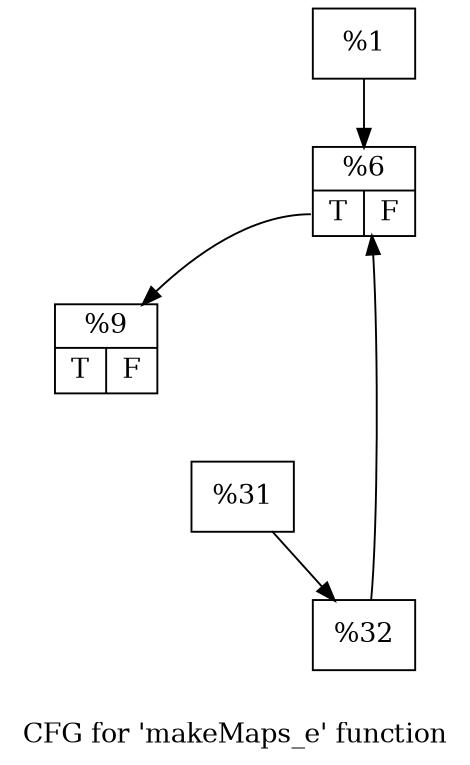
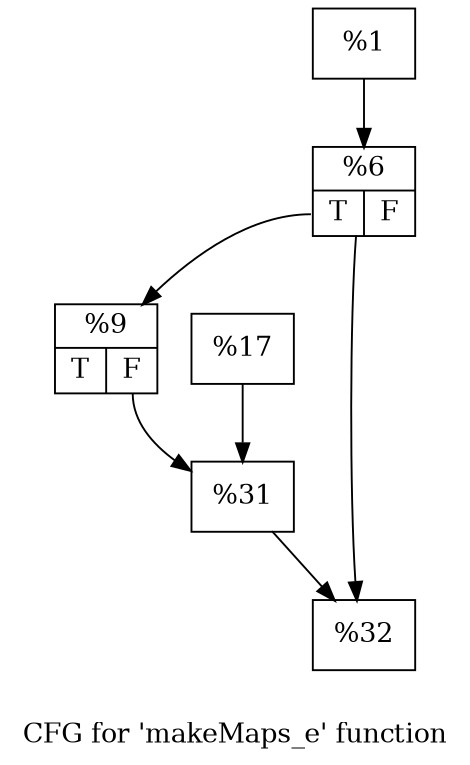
node "%17": added
edge "%32" -> "%6": reversed
edge "%9" -> "%31": added
